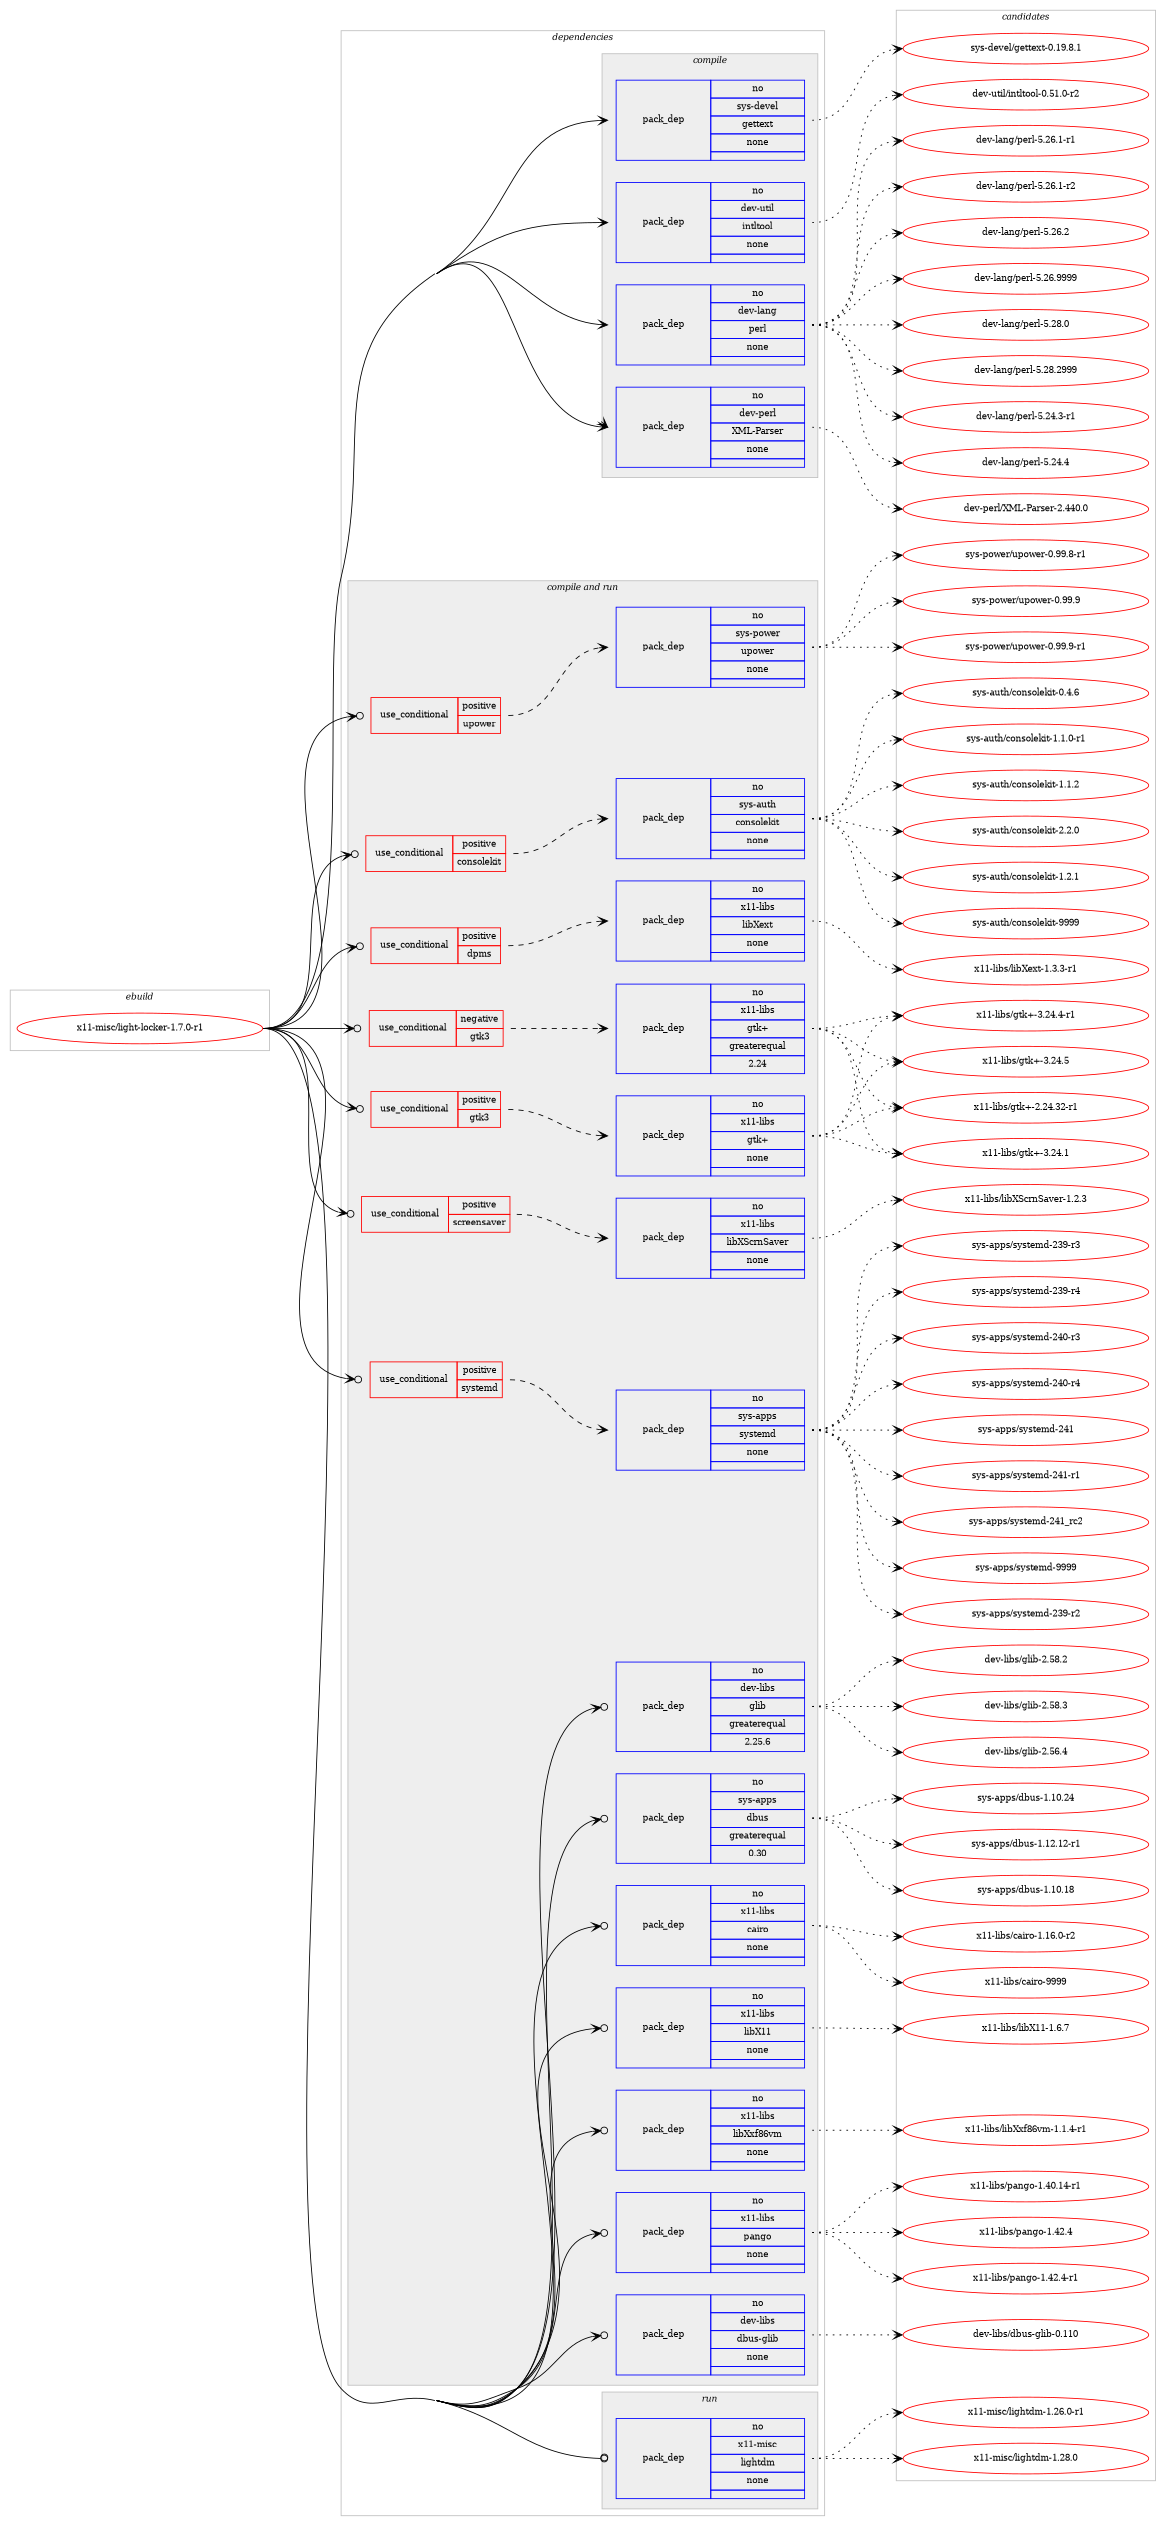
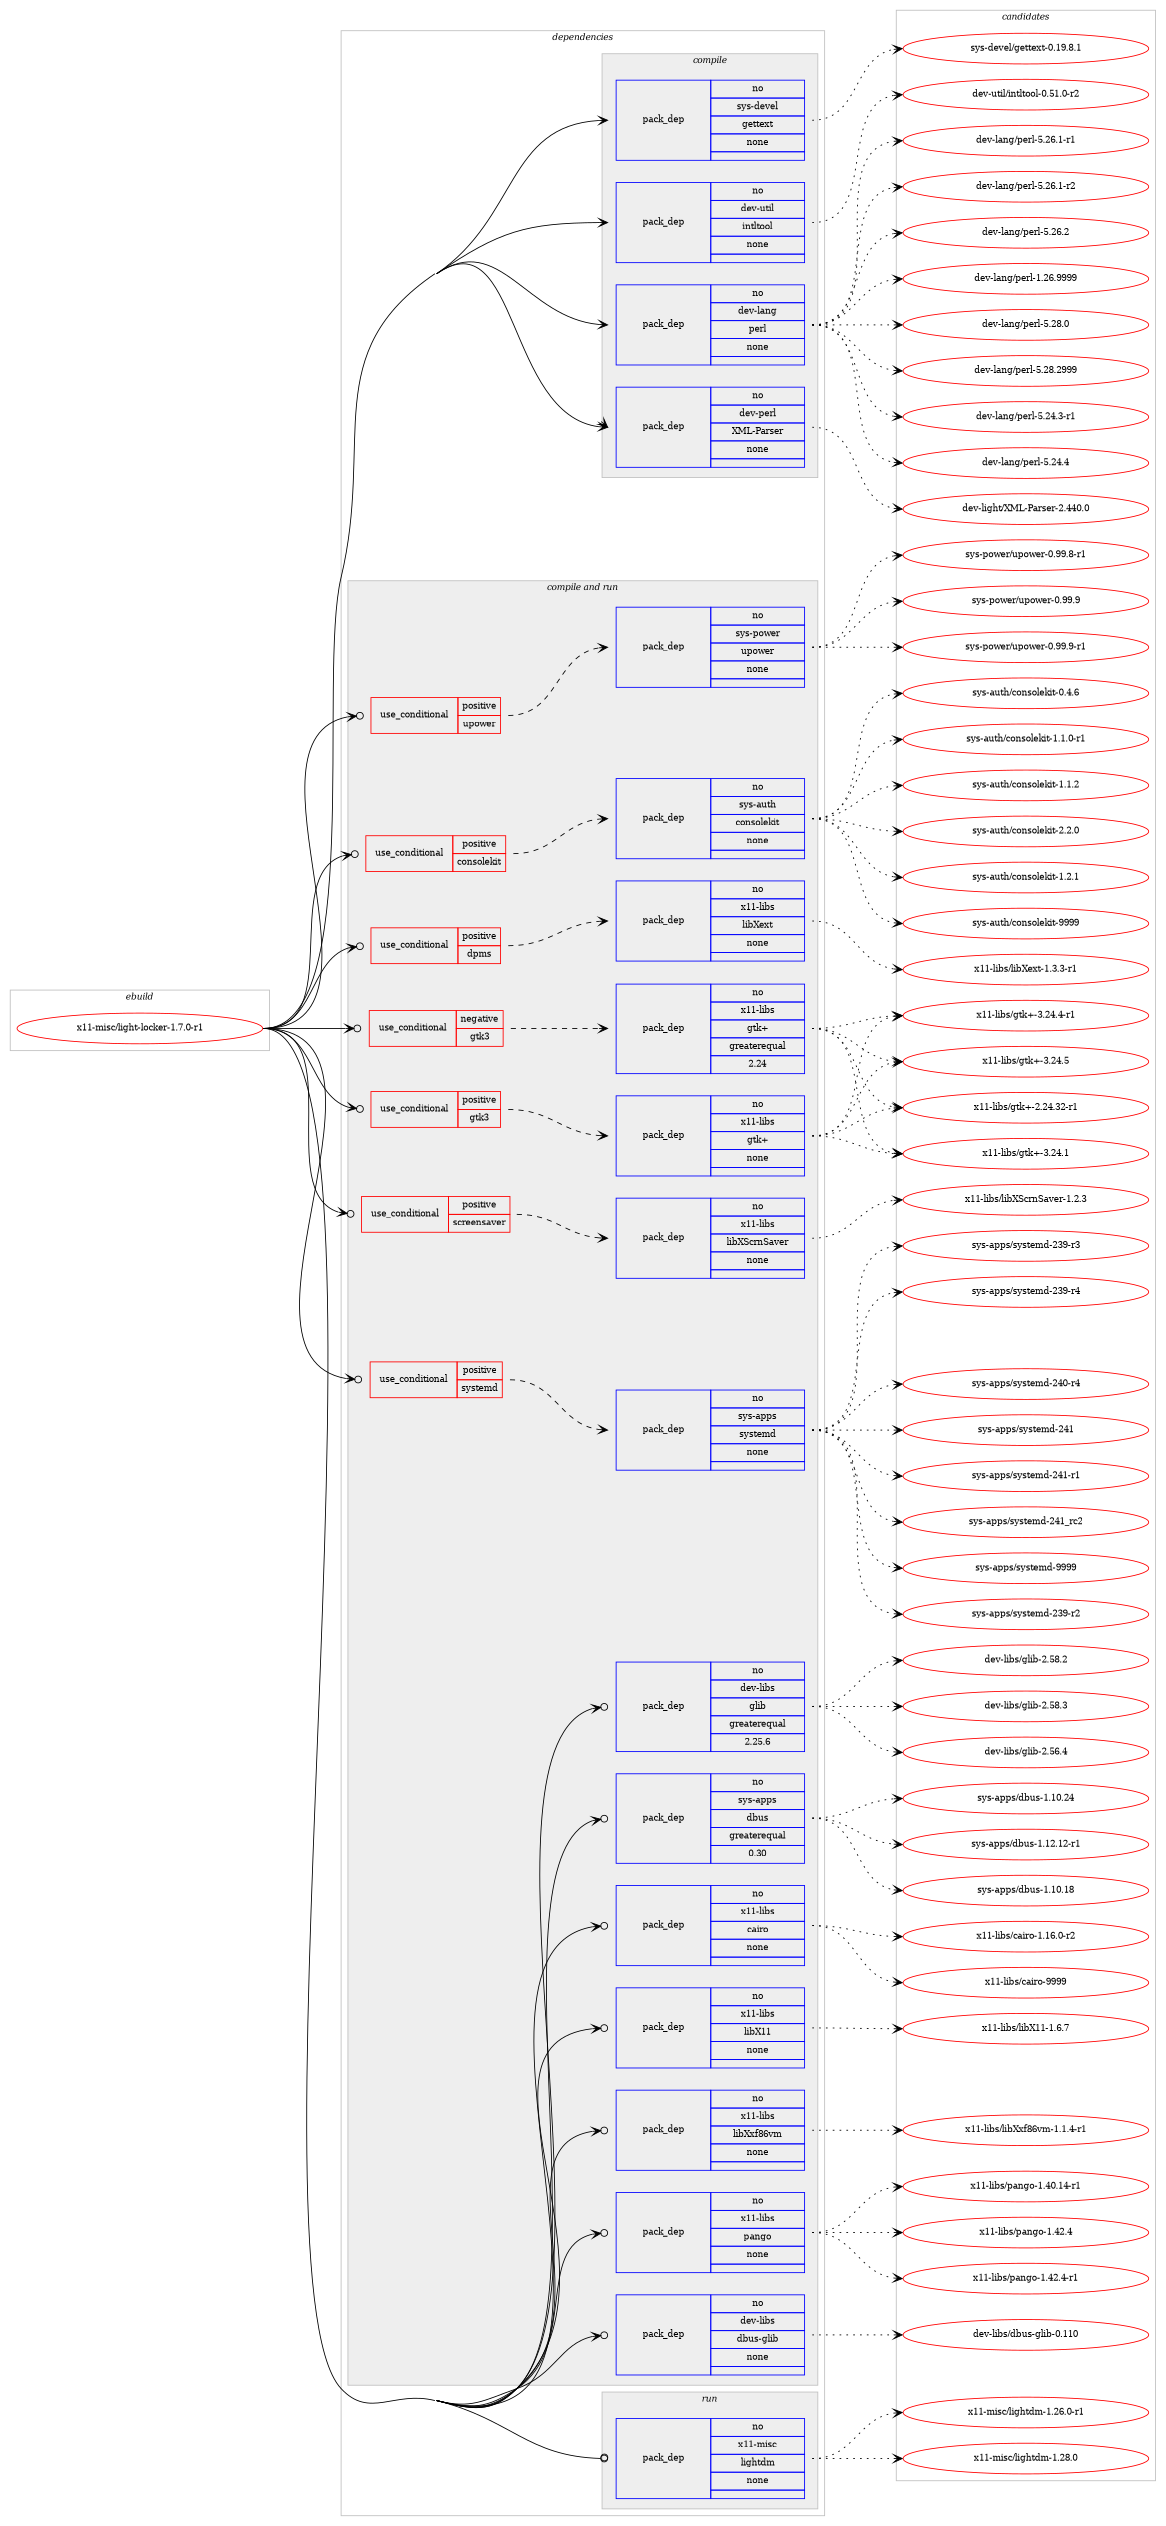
node "dev-lang/perl-5.26.9999": label "dev-lang/perl-5.26.9999" -> "dev-lang/perl-1.26.9999"
node "dev-perl/XML-Parser-2.440.0": label "dev-perl/XML-Parser-2.440.0" -> "dev-light/XML-Parser-2.440.0"
node "sys-apps/systemd-240-r3": removed
